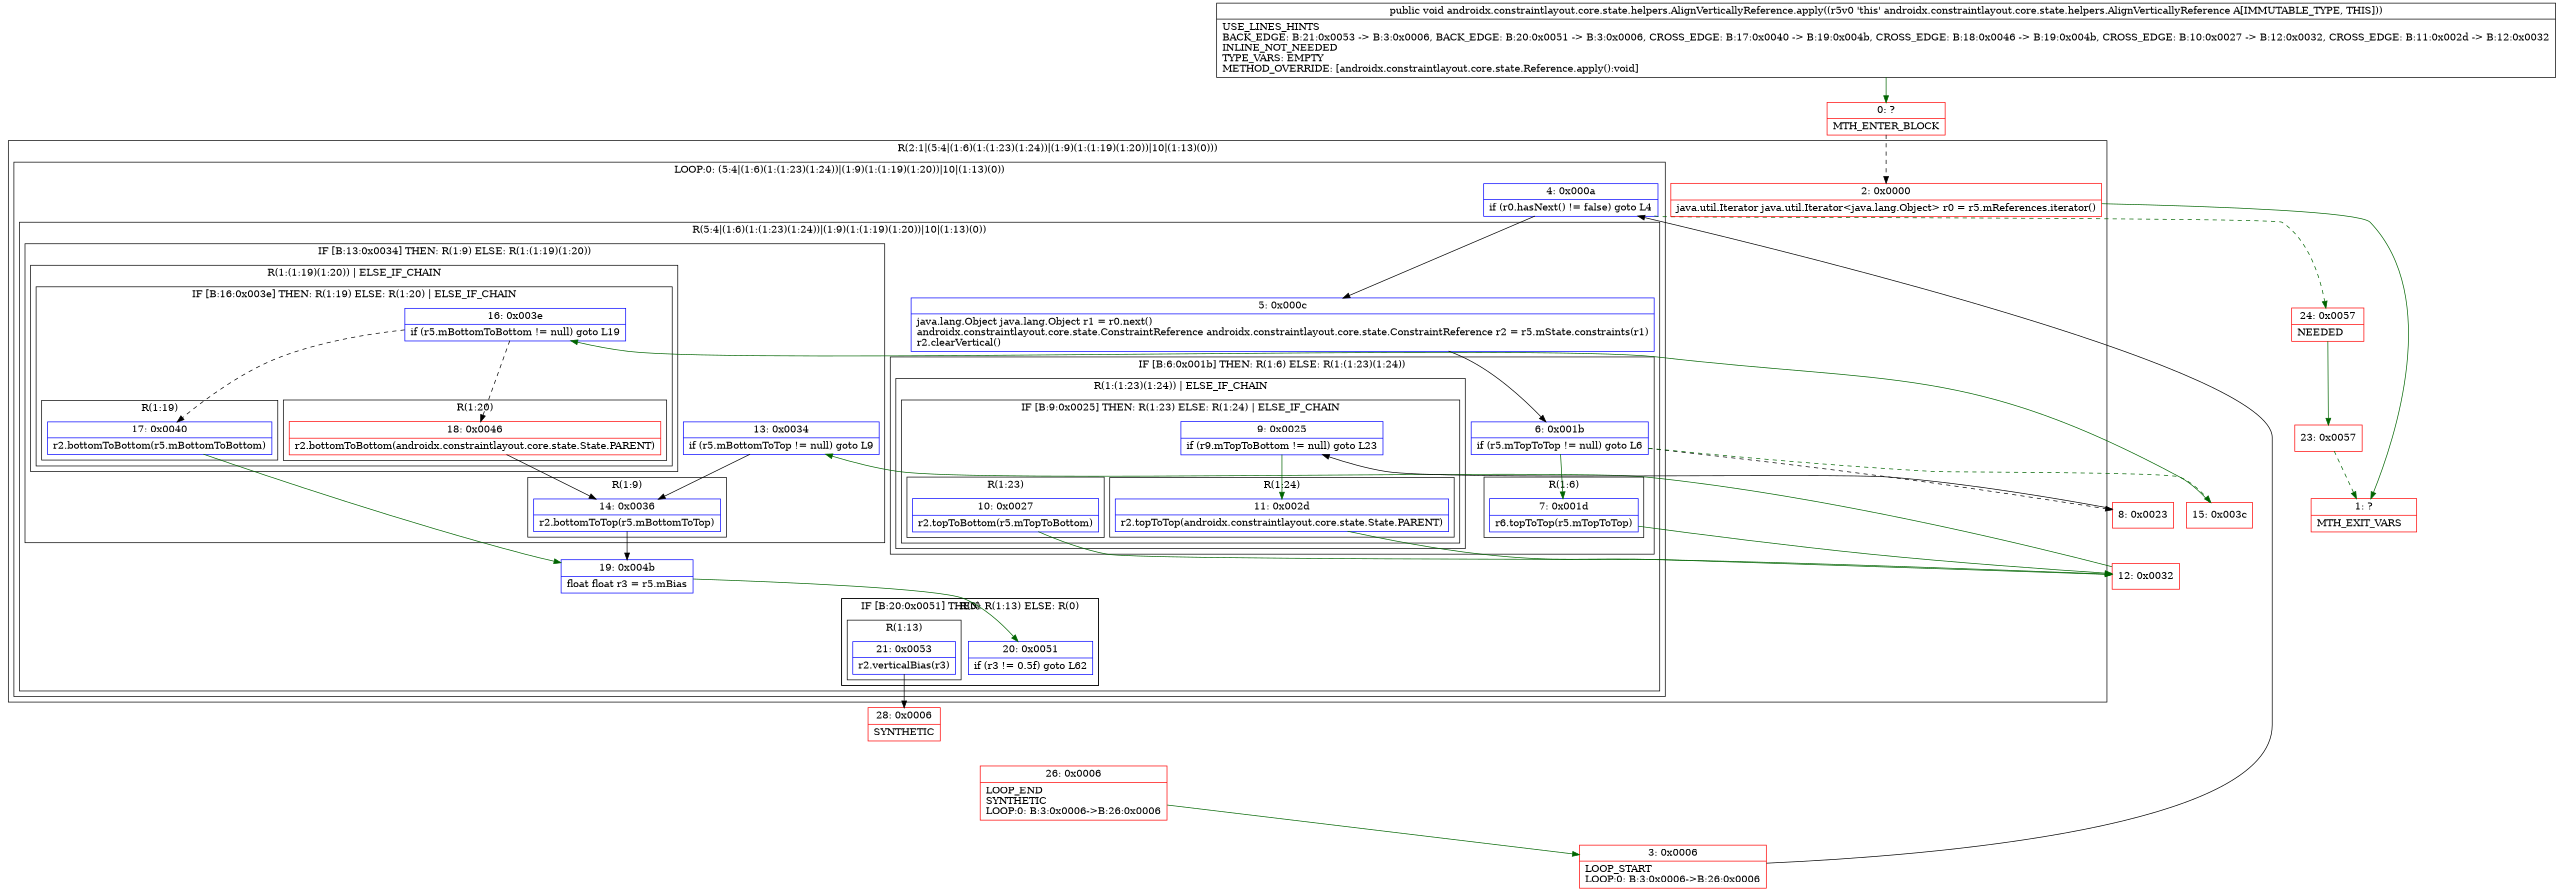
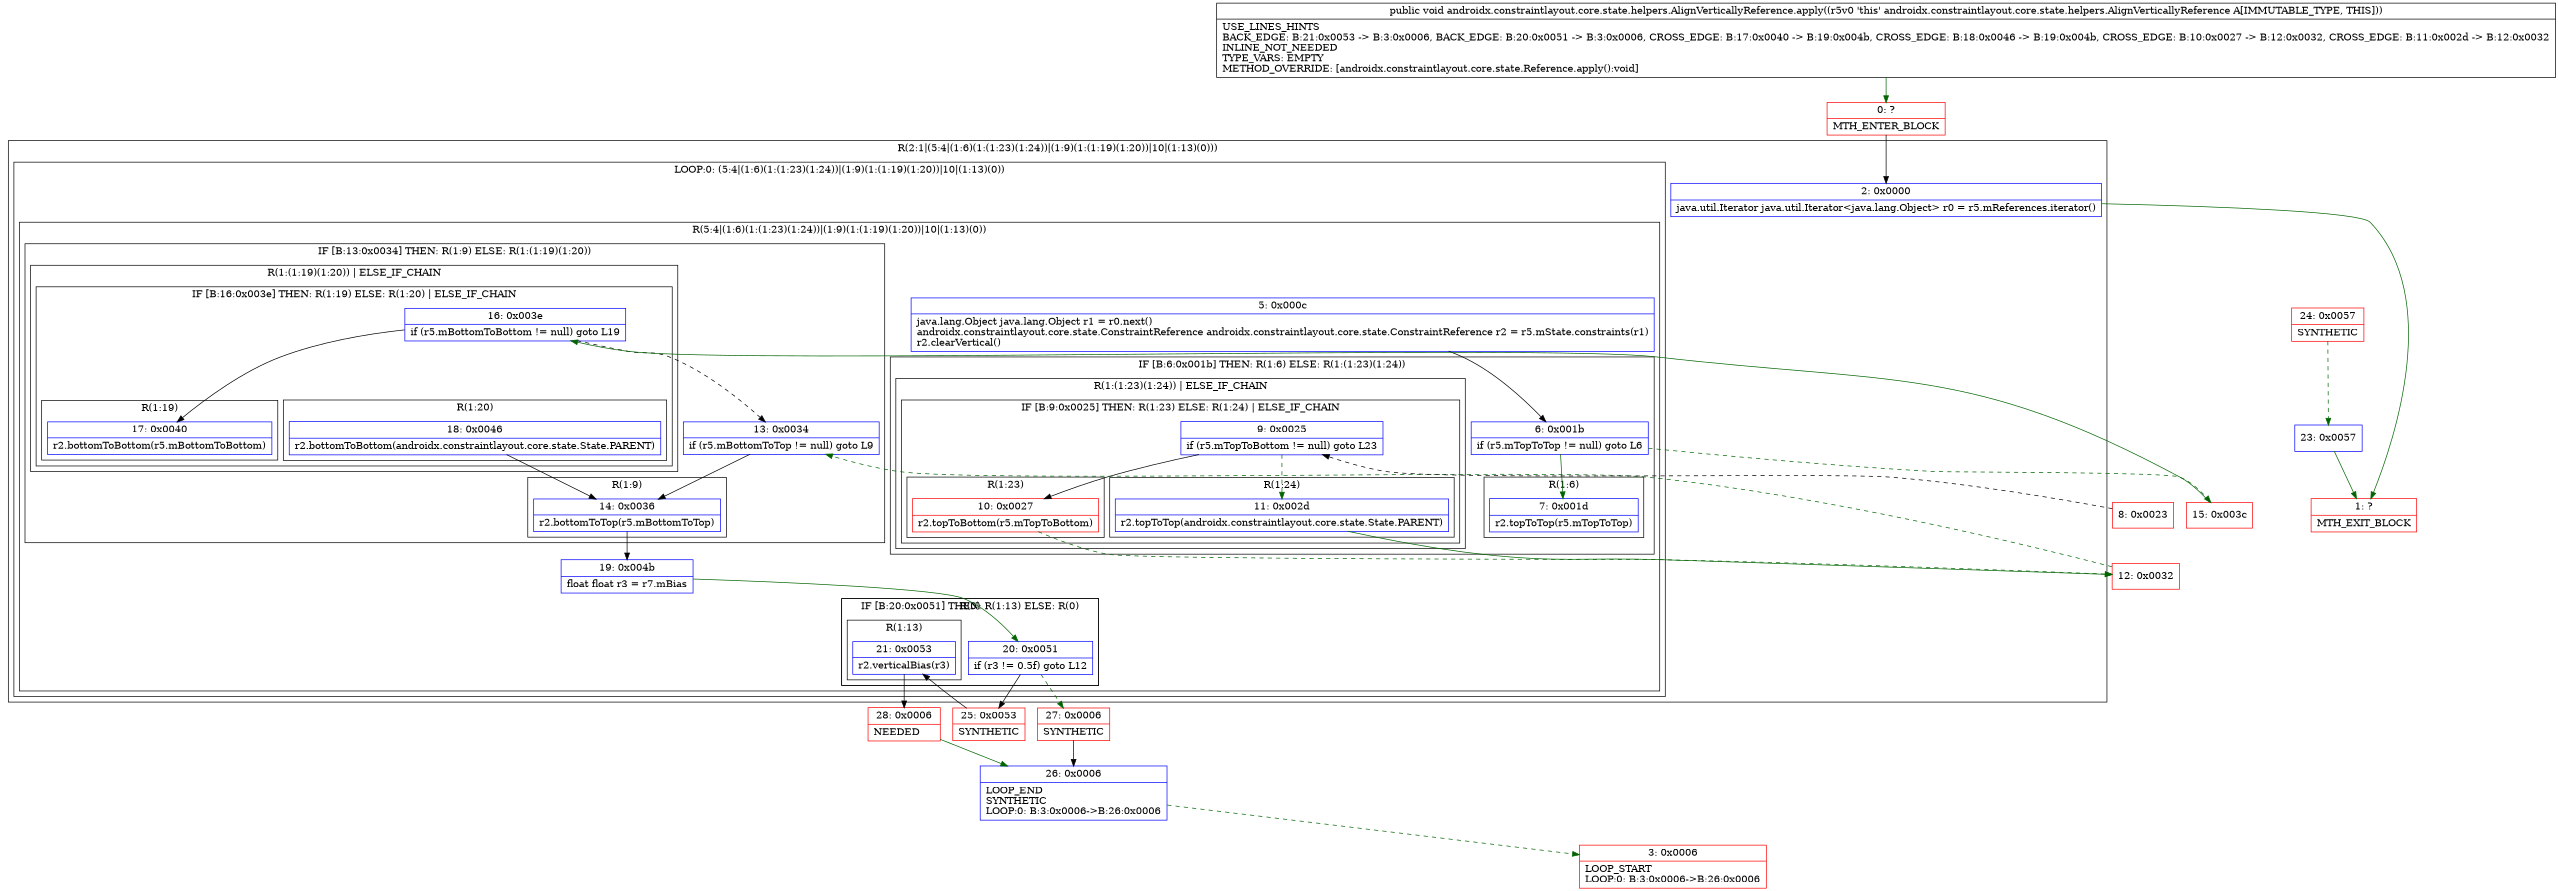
edge "0: ?" -> "2: 0x0000": style dashed -> solid
node "4: 0x000a": removed
node "2: 0x0000": color red -> blue
node "24: 0x0057": text "NEEDED" -> "SYNTHETIC"
edge "16: 0x003e" -> "17: 0x0040": style dashed -> solid
edge "16: 0x003e" -> "18: 0x0046": now "16: 0x003e" -> "13: 0x0034"
edge "24: 0x0057" -> "23: 0x0057": style solid -> dashed
node "18: 0x0046": color red -> blue
node "23: 0x0057": color red -> blue
node "9: 0x0025": text "if (r9.mTopToBottom != null) goto L23" -> "if (r5.mTopToBottom != null) goto L23"
edge "9: 0x0025" -> "11: 0x002d": style solid -> dashed
edge "9: 0x0025" -> "10: 0x0027": added
edge "6: 0x001b" -> "8: 0x0023": removed
edge "23: 0x0057" -> "1: ?": style dashed -> solid
edge "8: 0x0023" -> "9: 0x0025": style solid -> dashed
edge "12: 0x0032" -> "13: 0x0034": style solid -> dashed
edge "17: 0x0040" -> "19: 0x004b": removed
node "10: 0x0027": color blue -> red
node "7: 0x001d": text "r6.topToTop(r5.mTopToTop)" -> "r2.topToTop(r5.mTopToTop)"
node "1: ?": text "MTH_EXIT_VARS" -> "MTH_EXIT_BLOCK"
edge "7: 0x001d" -> "12: 0x0032": removed
edge "10: 0x0027" -> "12: 0x0032": style solid -> dashed
node "19: 0x004b": text "float float r3 = r5.mBias" -> "float float r3 = r7.mBias"
node "20: 0x0051": text "if (r3 != 0.5f) goto L62" -> "if (r3 != 0.5f) goto L12"
node "25: 0x0053": added
node "27: 0x0006": added
node "28: 0x0006": text "SYNTHETIC" -> "NEEDED"
edge "28: 0x0006" -> "26: 0x0006": added
node "26: 0x0006": color red -> blue
edge "26: 0x0006" -> "3: 0x0006": style solid -> dashed
